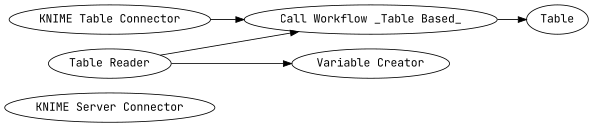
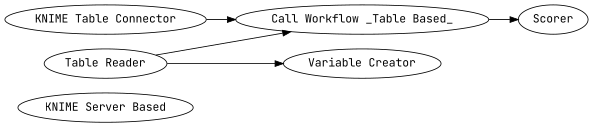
node "Table": label "Table" -> "Scorer"
node "KNIME Server Connector": label "KNIME Server Connector" -> "KNIME Server Based"
